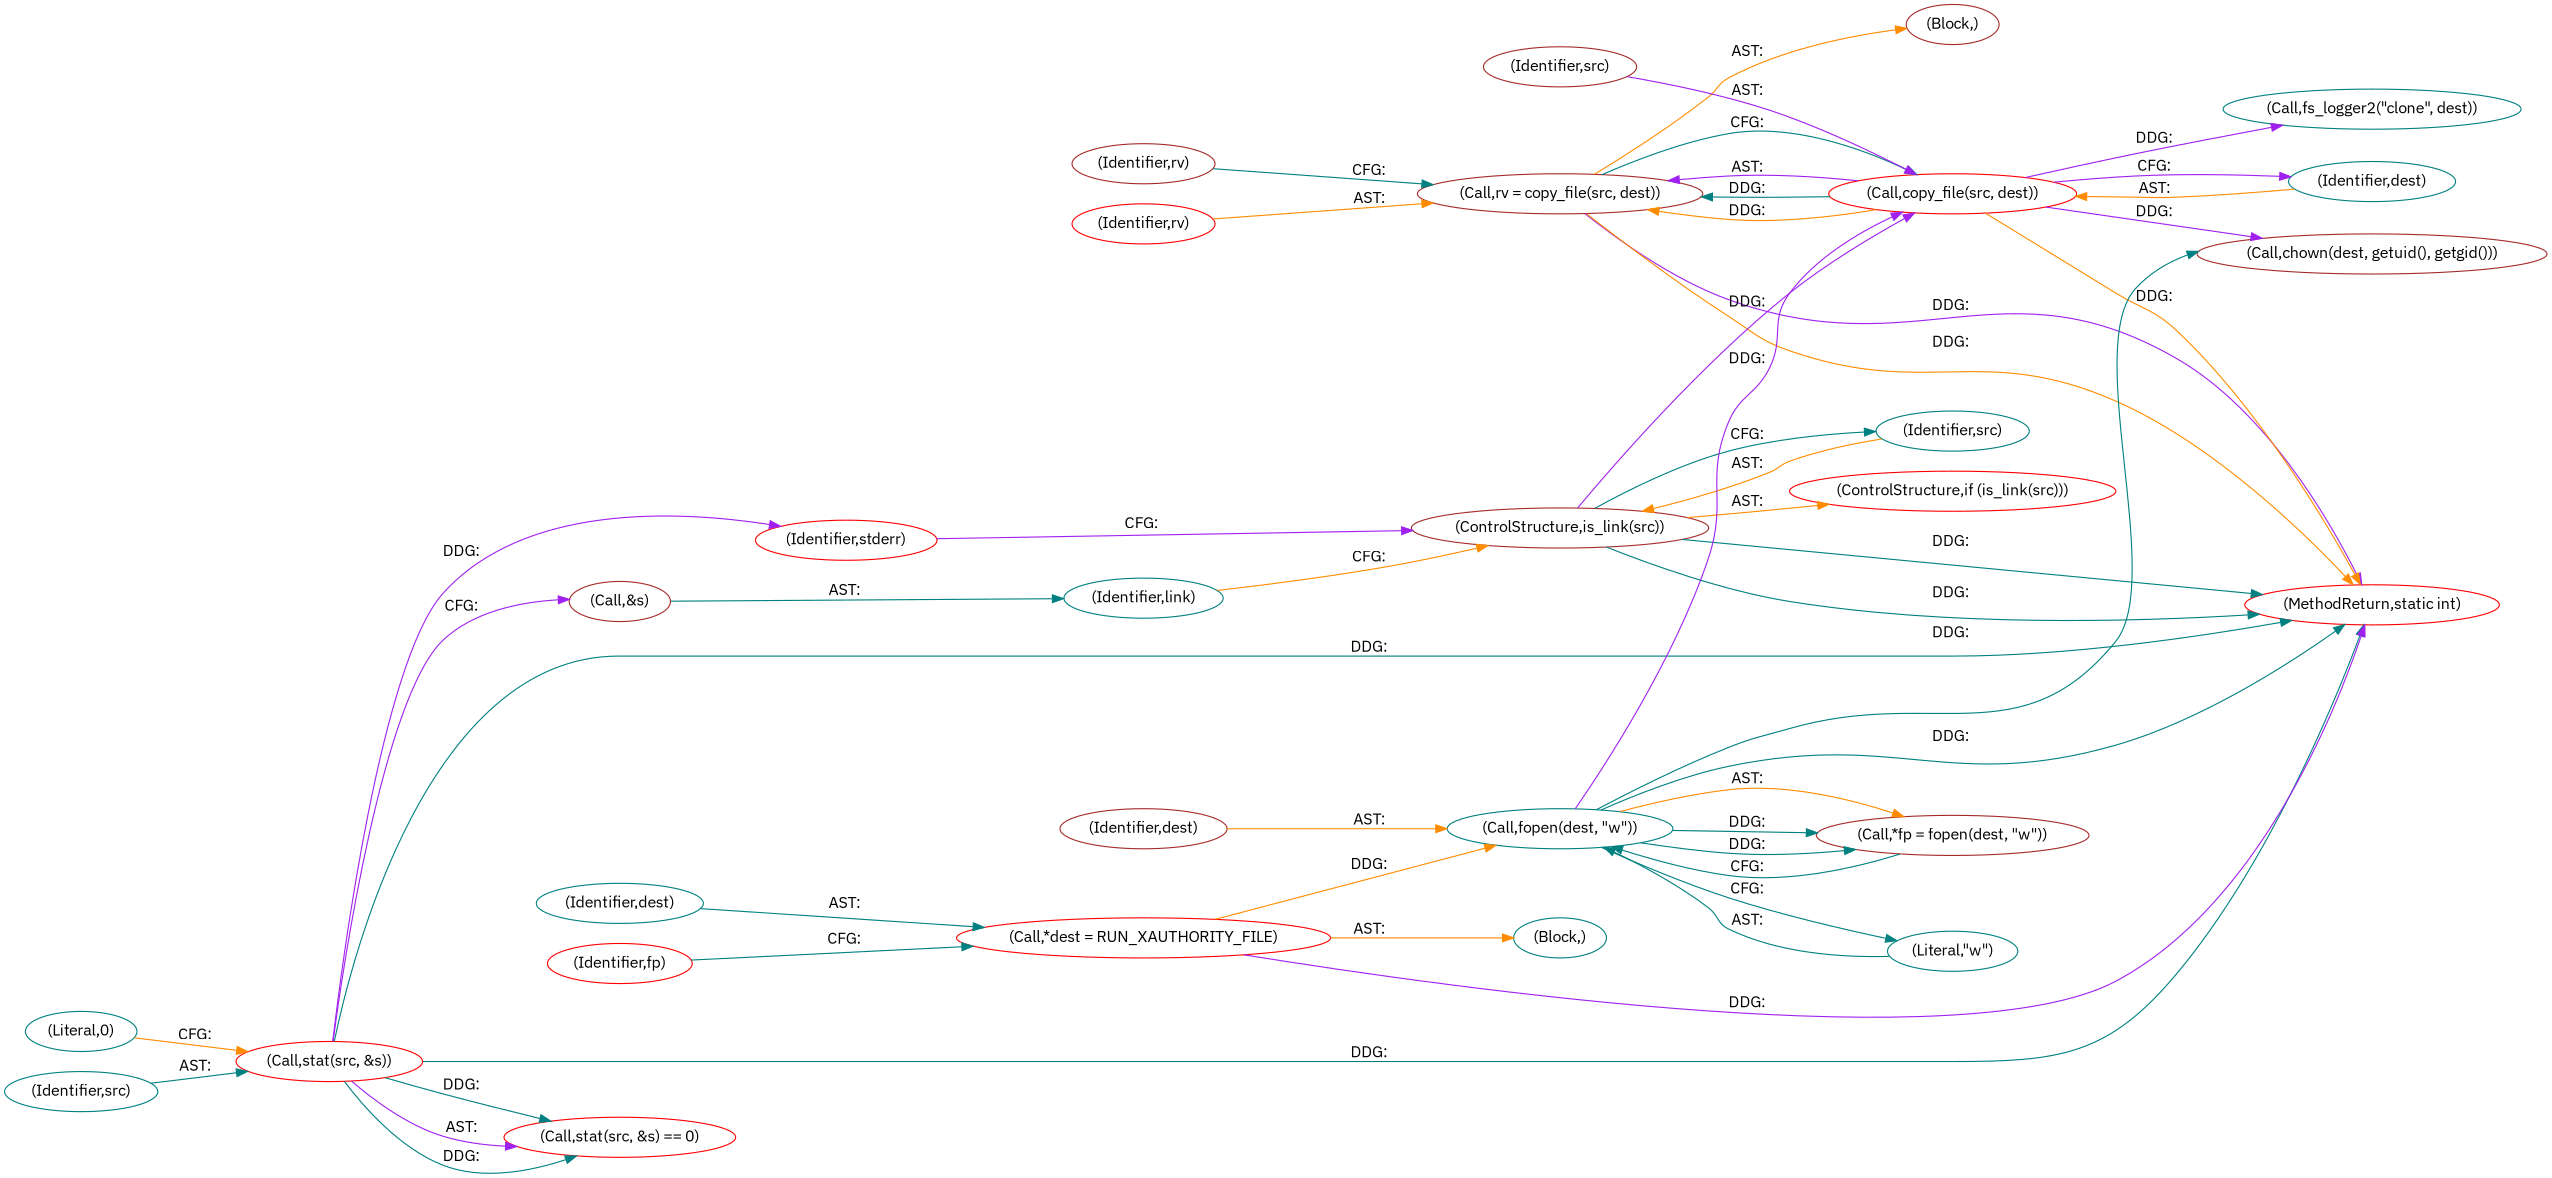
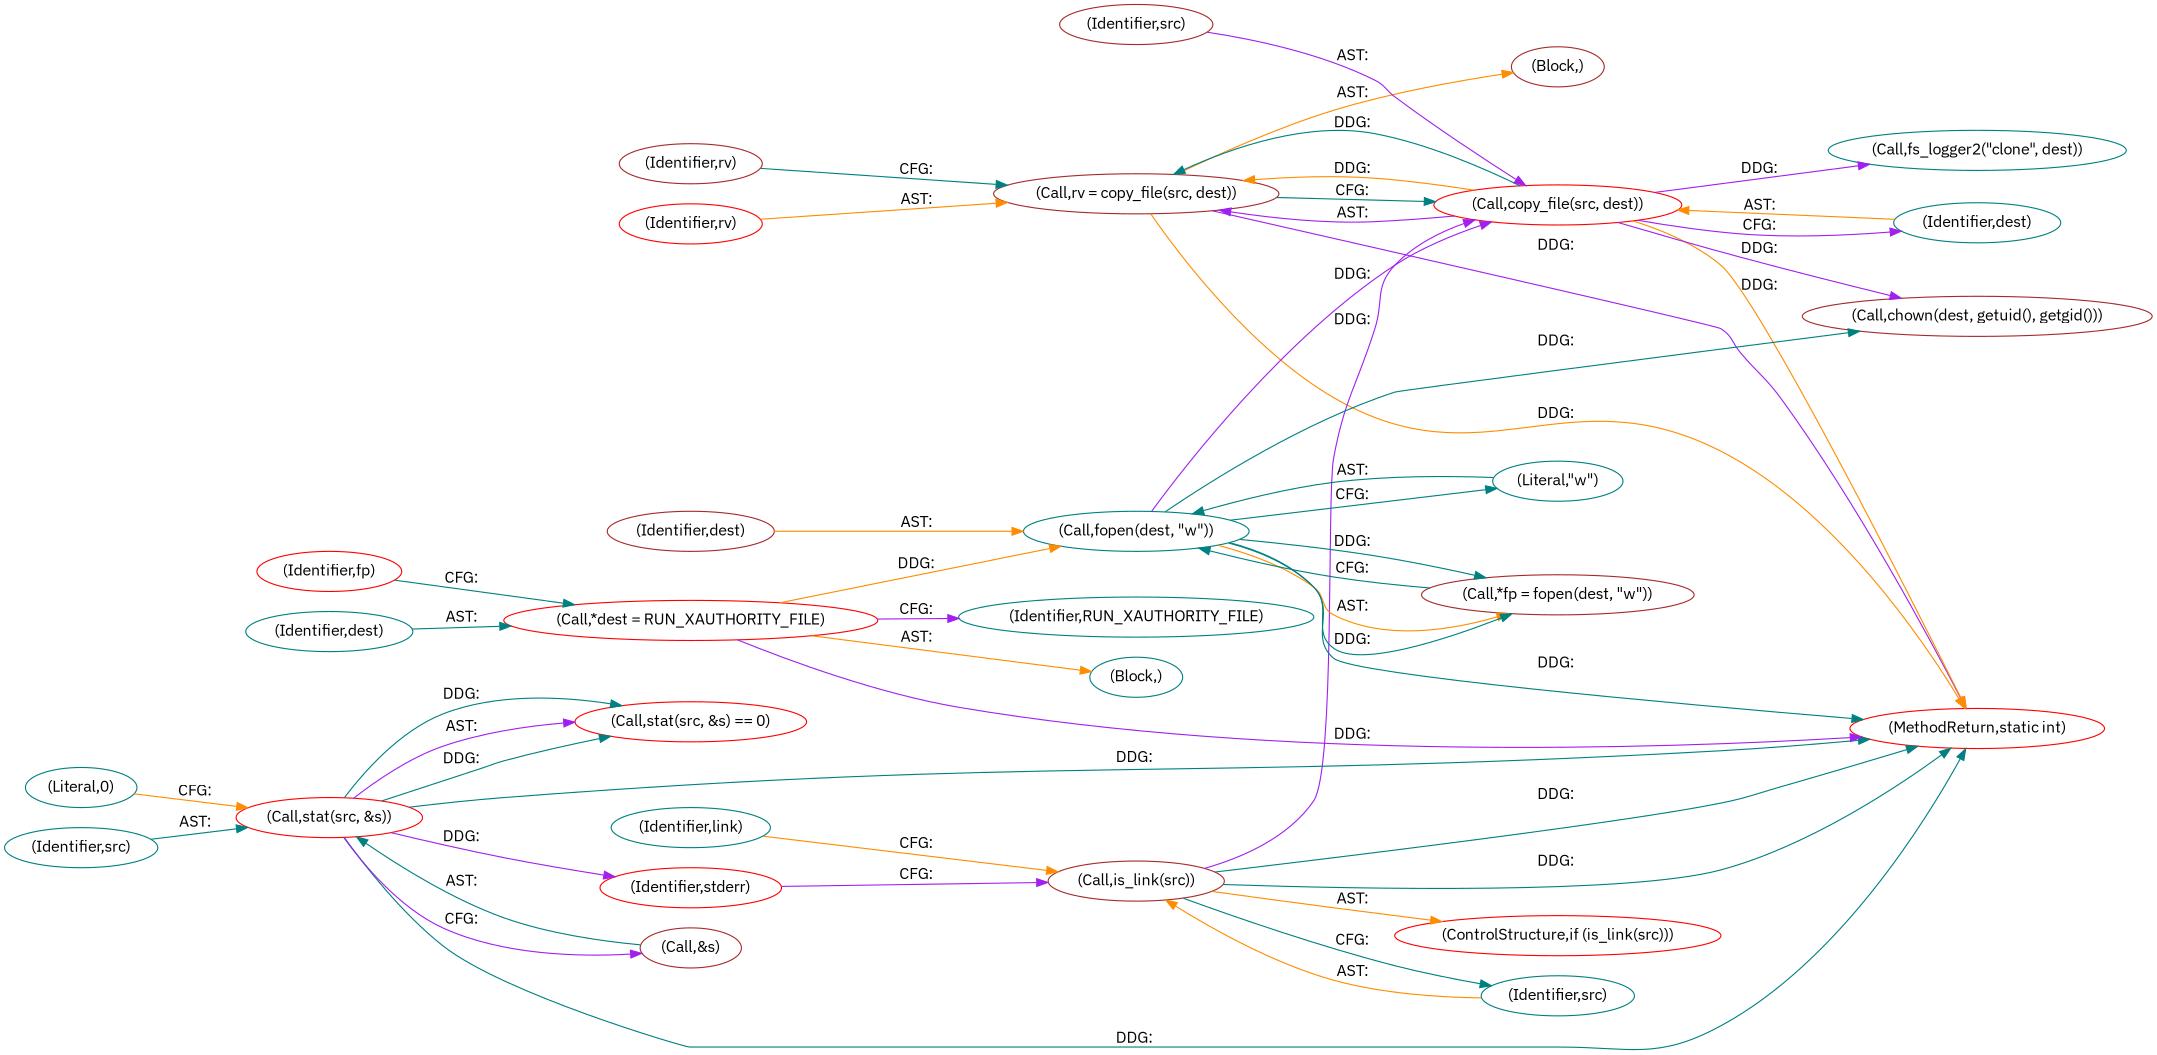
node "(ControlStructure,is_link(src))": label "(ControlStructure,is_link(src))" -> "(Call,is_link(src))"
edge "(Call,&s)" -> "(Identifier,link)": now "(Call,&s)" -> "(Call,stat(src, &s))"
node "(Identifier,RUN_XAUTHORITY_FILE)": added
